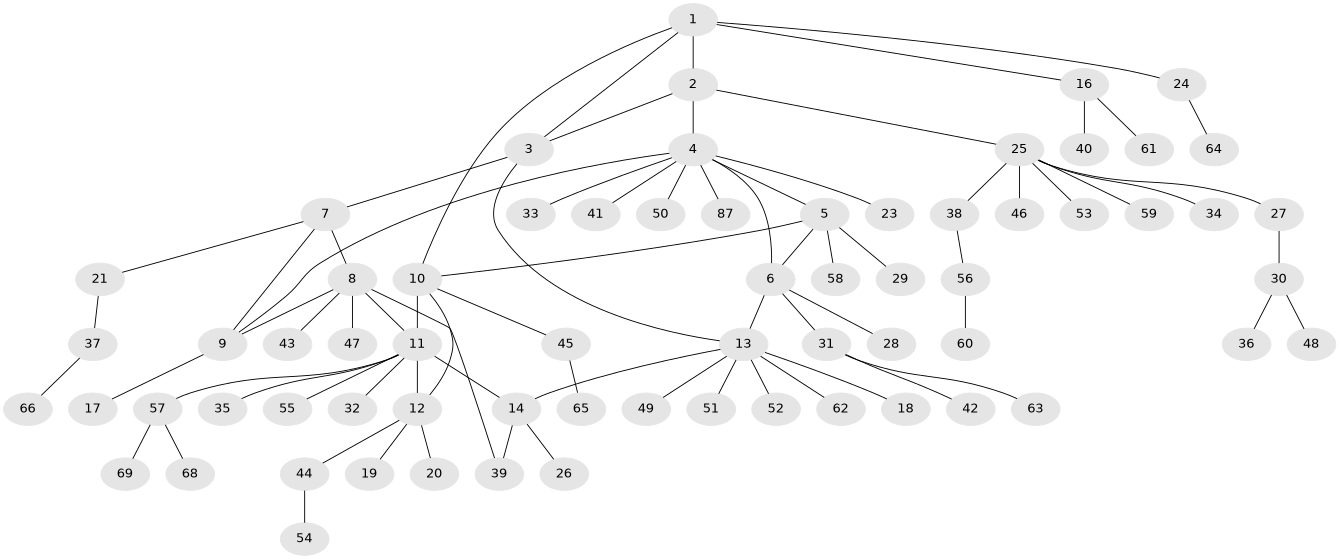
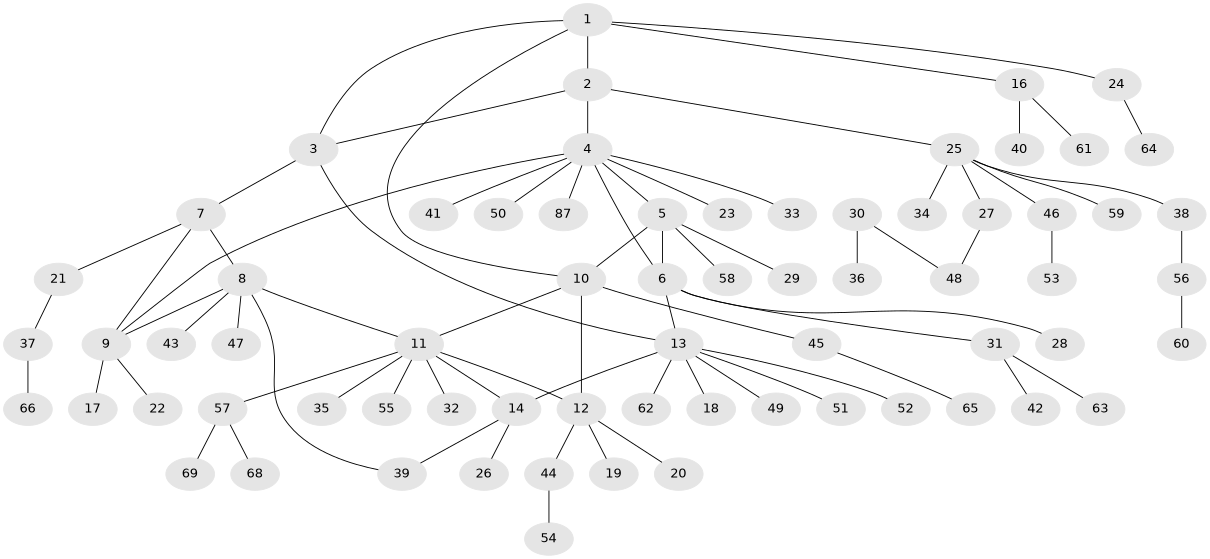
edge "25" -- "53": now "46" -- "53"
edge "27" -- "30": now "27" -- "48"
node "22": added
